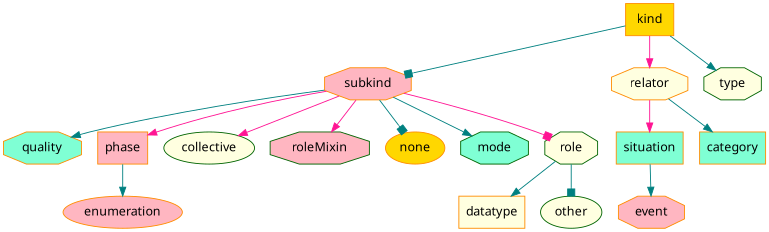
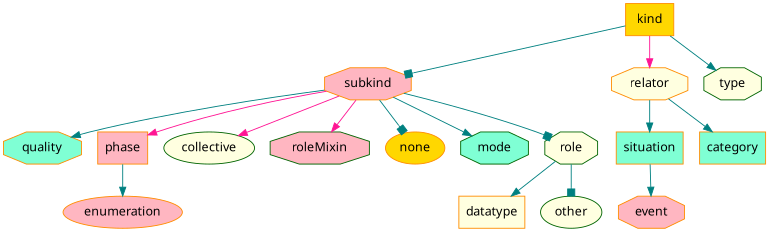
edge "subkind" -> "role": color deeppink -> teal
edge "relator" -> "situation": color deeppink -> teal
